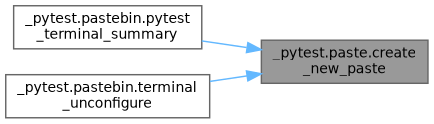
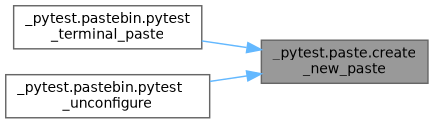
node "_pytest.pastebin.pytest _terminal_summary": label "_pytest.pastebin.pytest _terminal_summary" -> "_pytest.pastebin.pytest _terminal_paste"
node "_pytest.pastebin.terminal _unconfigure": label "_pytest.pastebin.terminal _unconfigure" -> "_pytest.pastebin.pytest _unconfigure"
